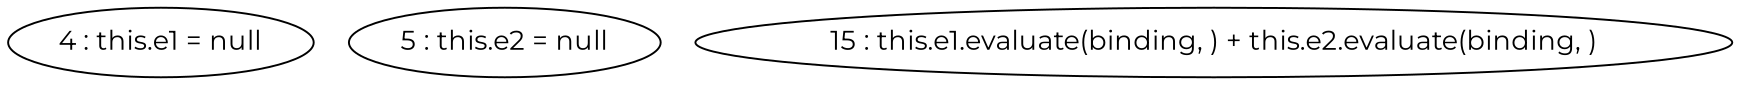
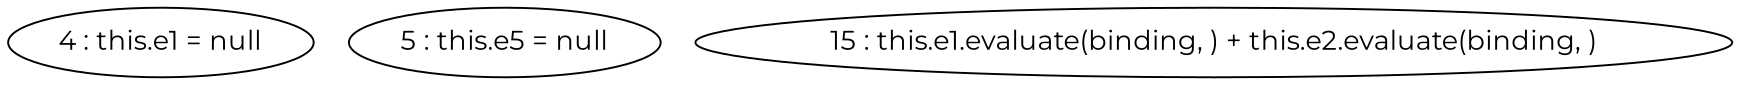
node "5 : this.e2 = null": label "5 : this.e2 = null" -> "5 : this.e5 = null"
